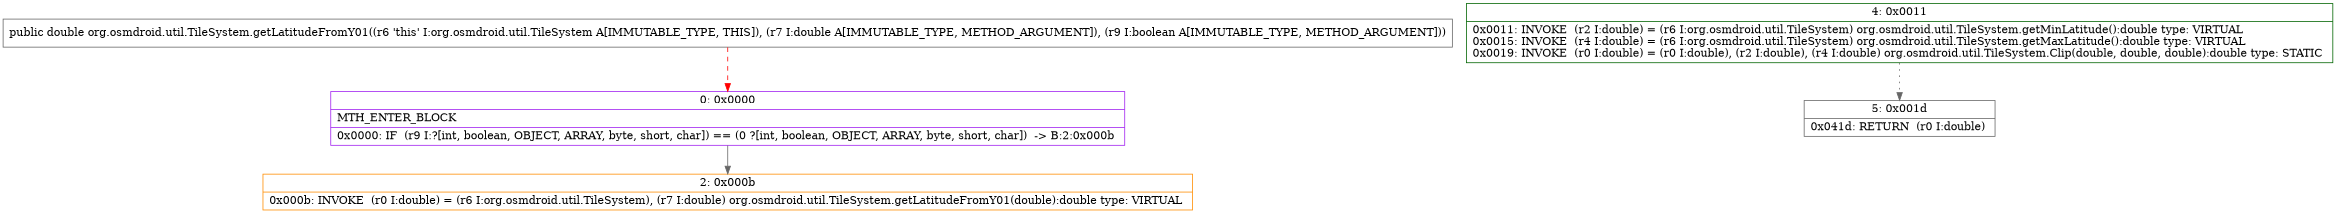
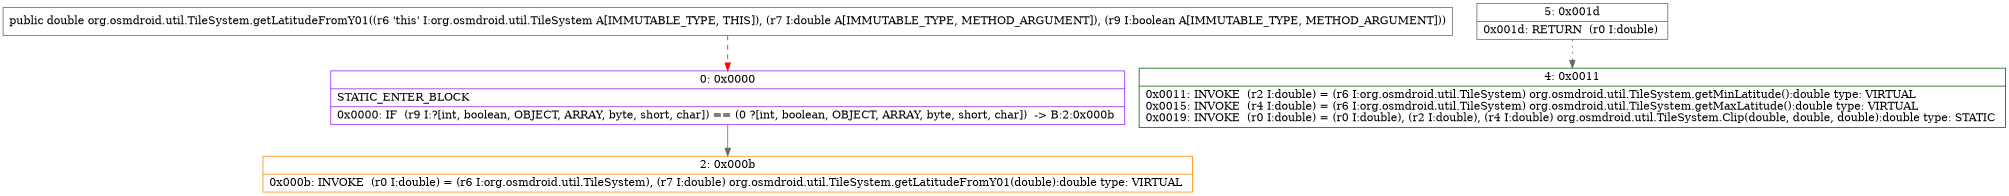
edge "4: 0x0011" -> "5: 0x001d": reversed
node "0: 0x0000": text "MTH_ENTER_BLOCK" -> "STATIC_ENTER_BLOCK"
node "5: 0x001d": text "0x041d: RETURN  (r0 I:double)" -> "0x001d: RETURN  (r0 I:double)"
